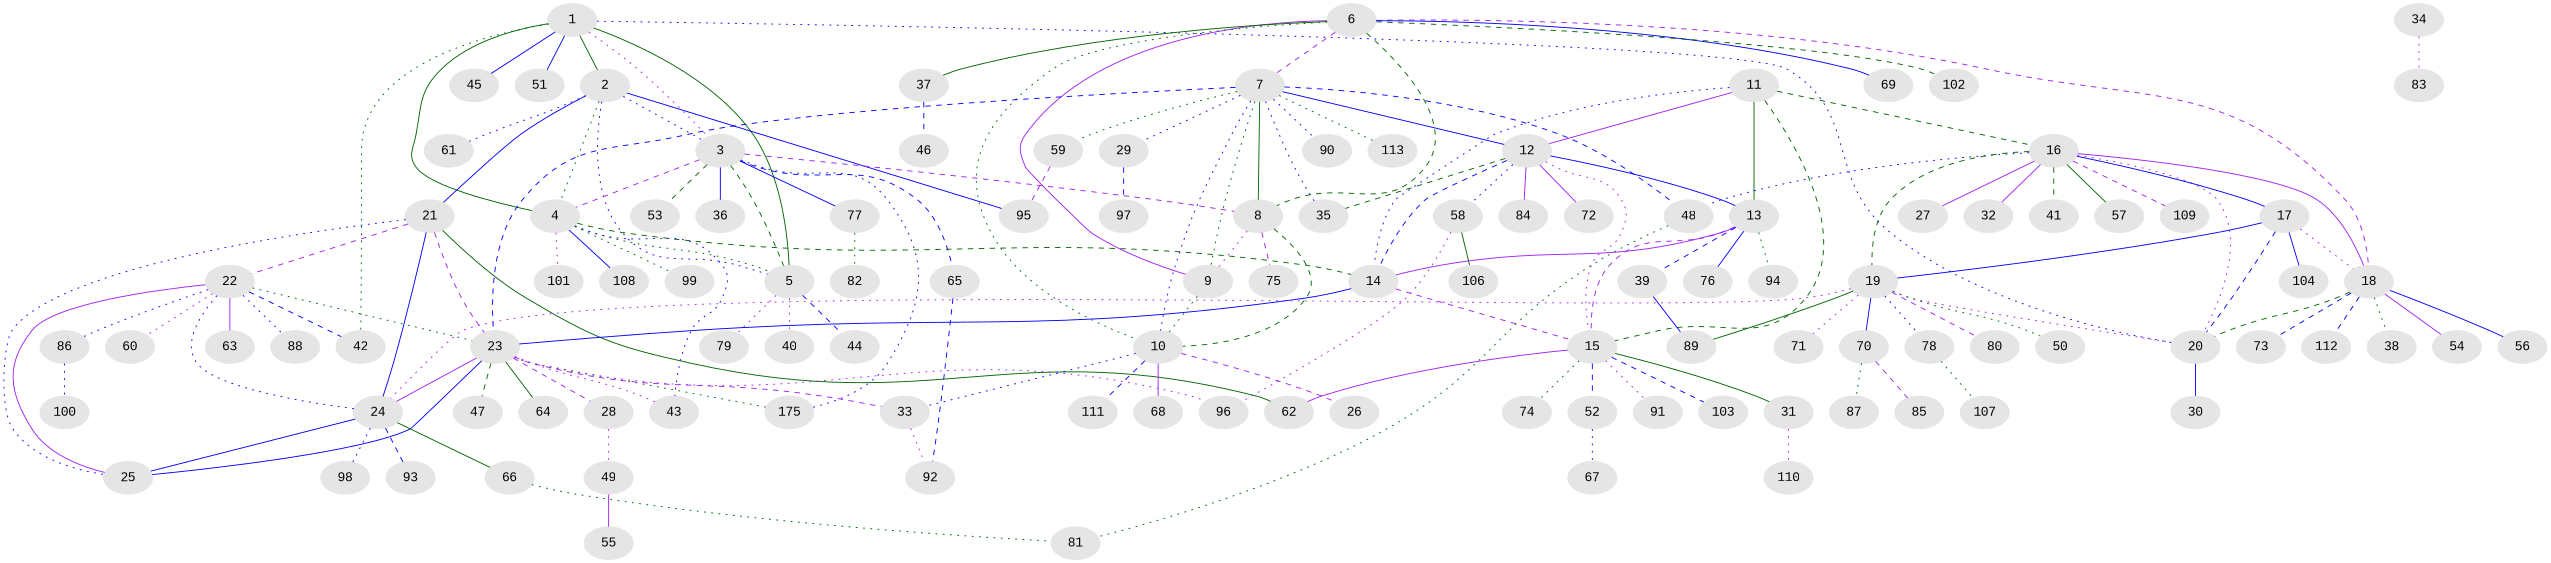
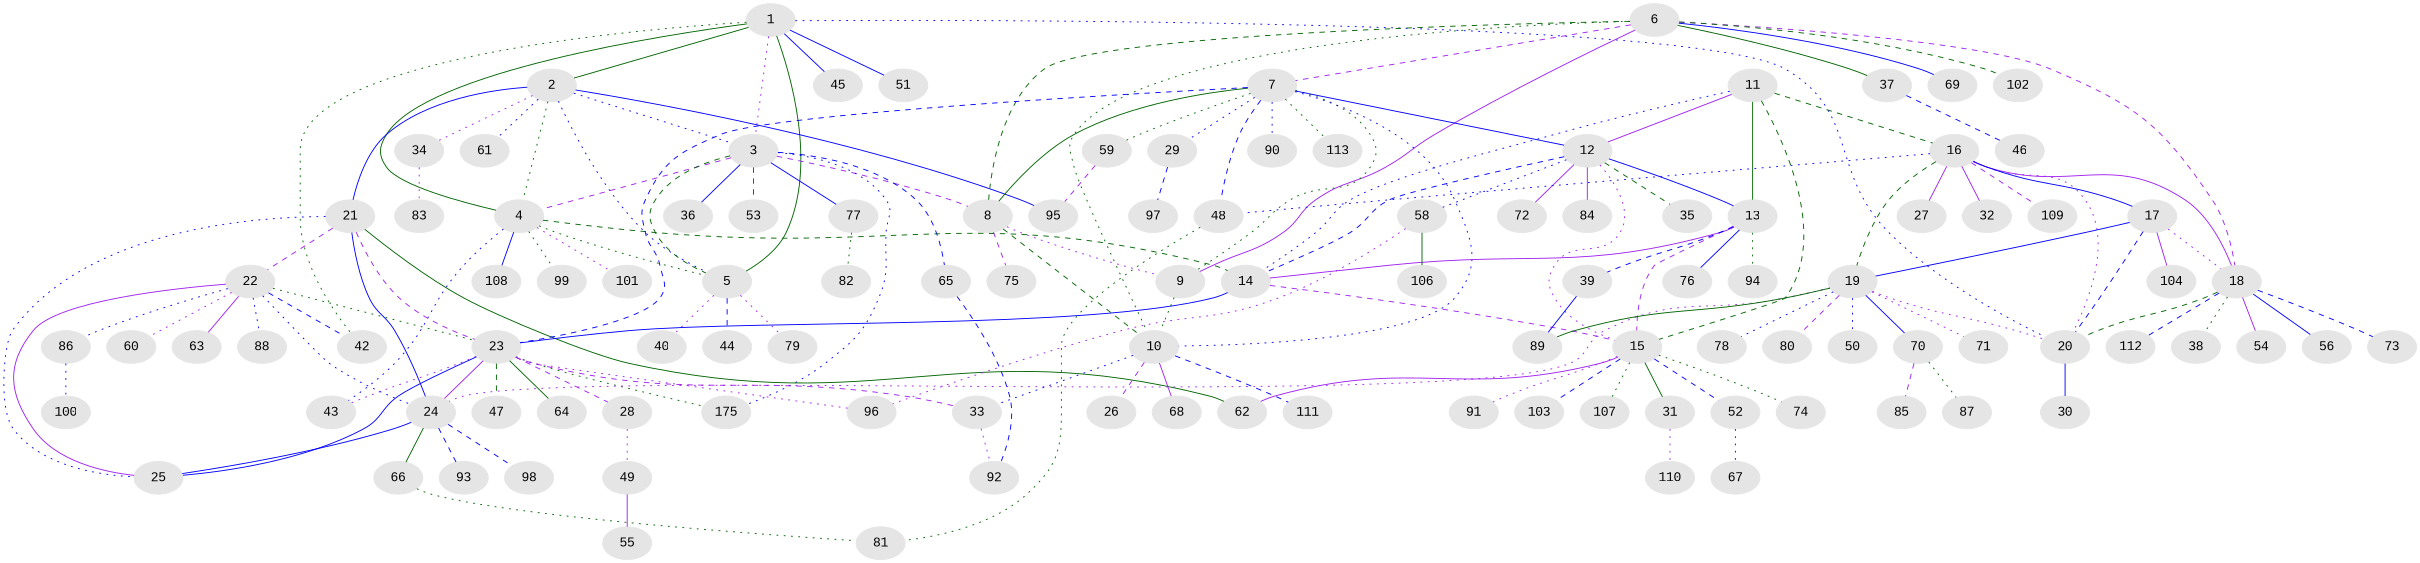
edge "2" -- "34": added
edge "7" -- "35": removed
node "41": removed
node "57": removed
edge "17" -- "104": color blue -> purple
edge "19" -- "50": color darkgreen -> blue
edge "78" -- "107": now "15" -- "107"
edge "24" -- "98": style dotted -> dashed
